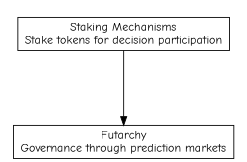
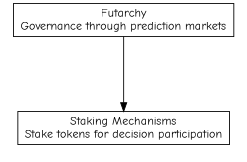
edge "Staking Mechanisms Stake tokens for decision participation" -> "Futarchy Governance through prediction markets": reversed
